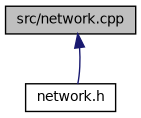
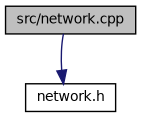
edge "network.h" -> "src/network.cpp": reversed
